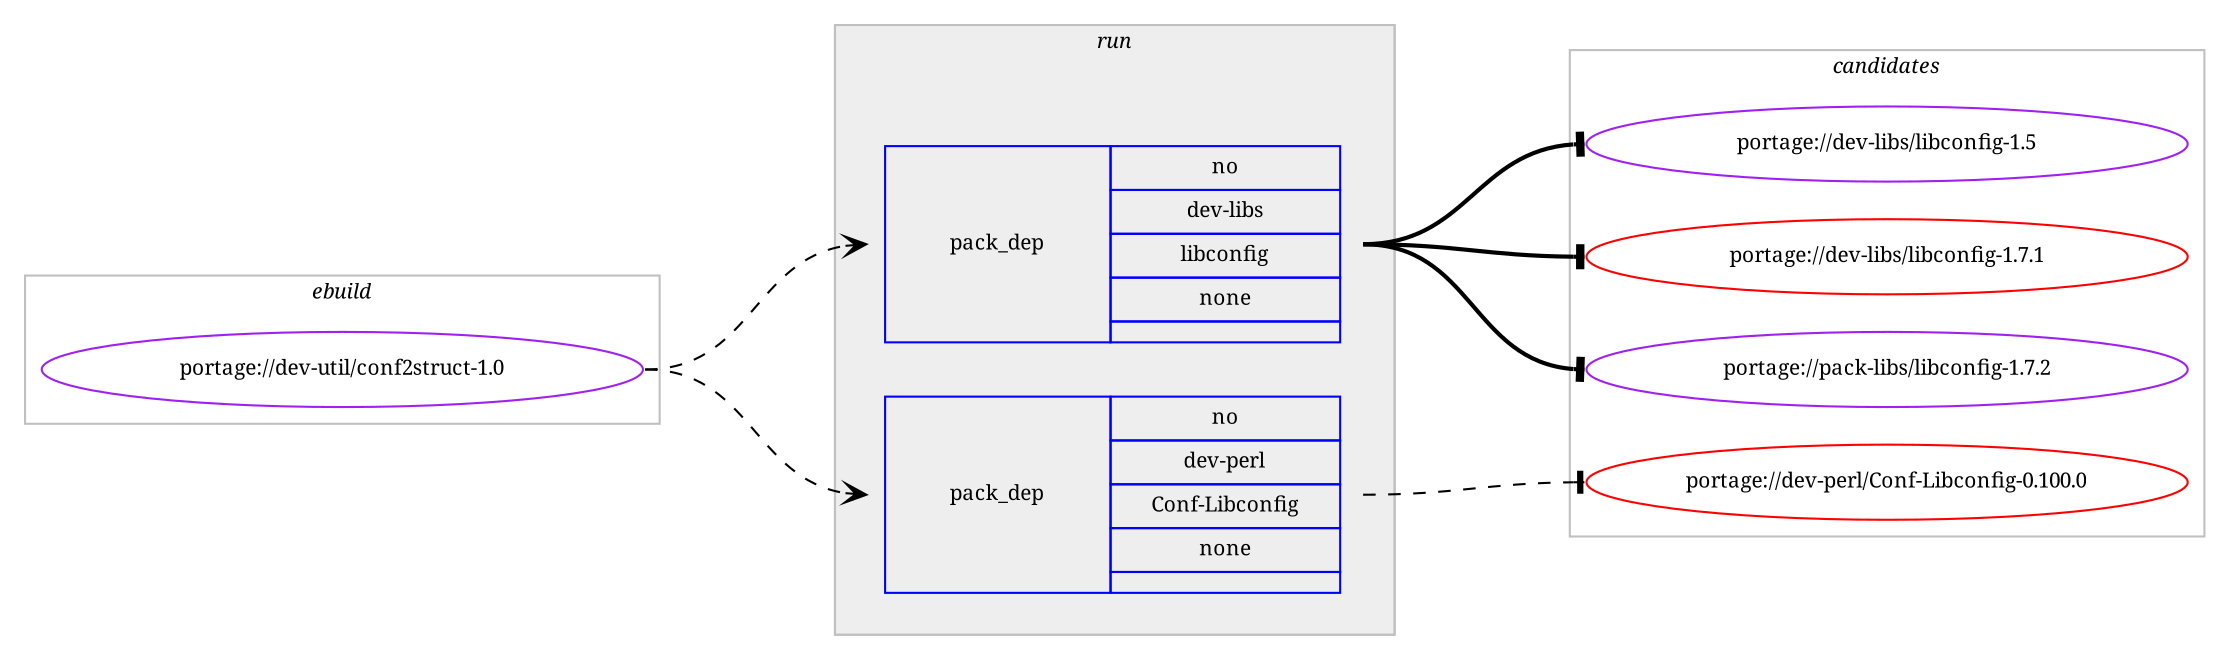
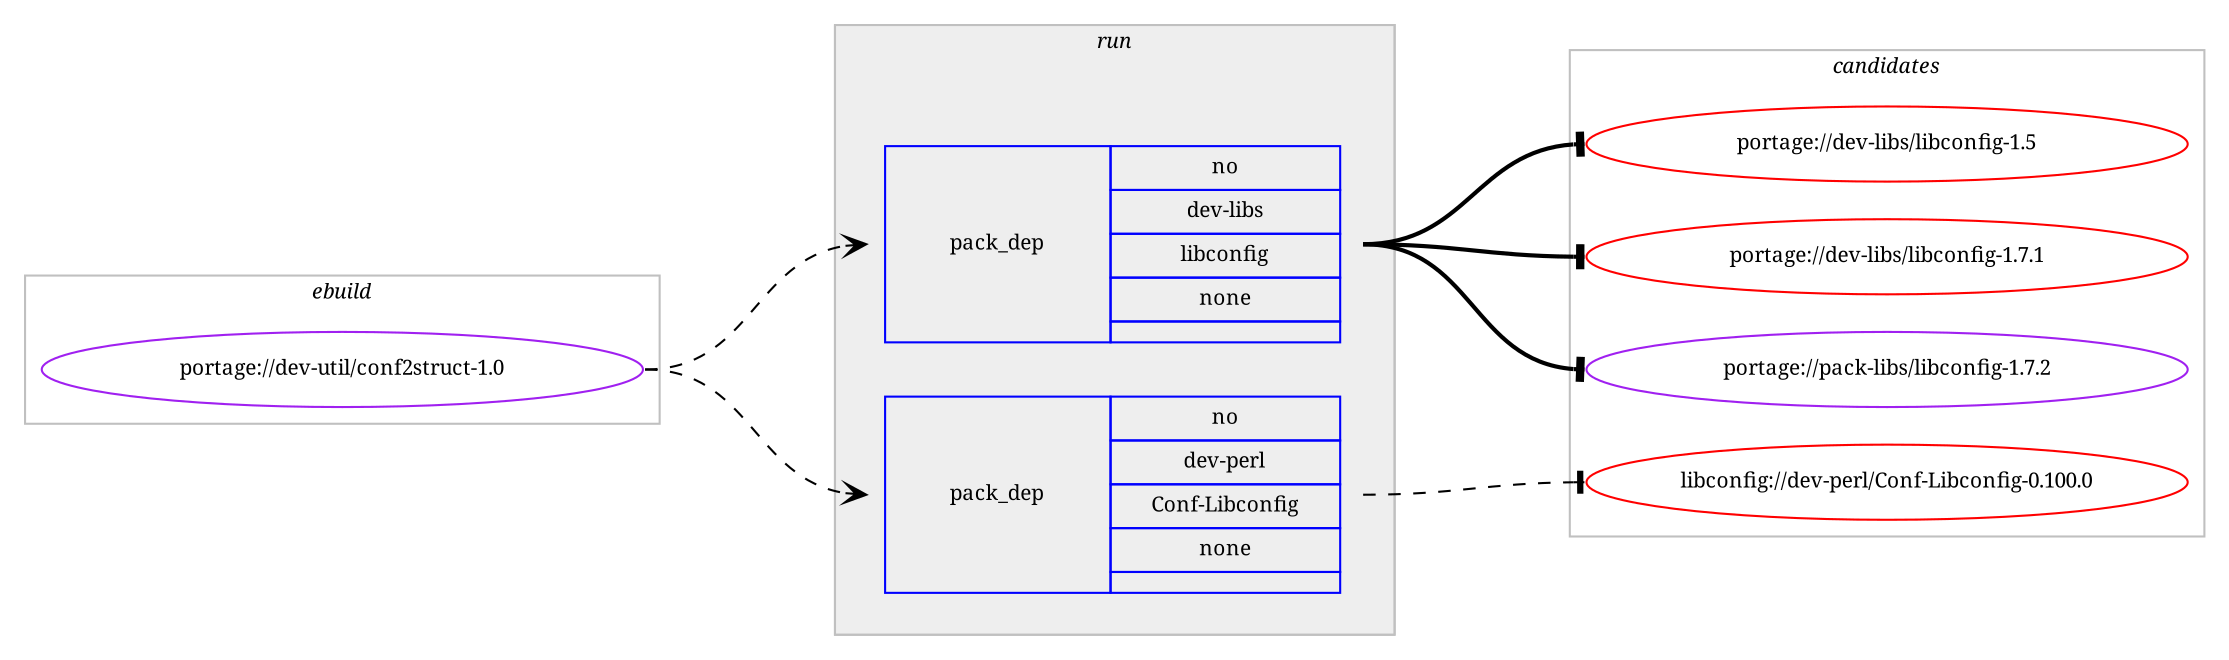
node "portage://dev-libs/libconfig-1.5": color purple -> red
node "portage://dev-perl/Conf-Libconfig-0.100.0": label "portage://dev-perl/Conf-Libconfig-0.100.0" -> "libconfig://dev-perl/Conf-Libconfig-0.100.0"
